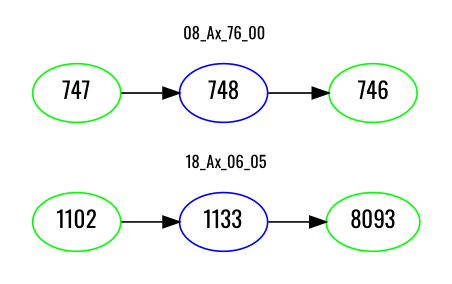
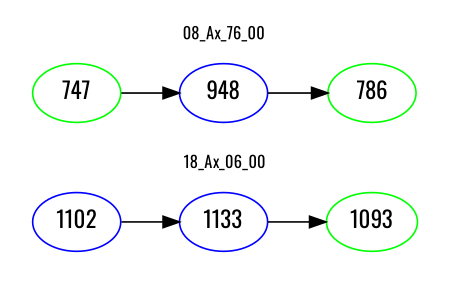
node "748": label "748" -> "948"
node "746": label "746" -> "786"
cluster "18_Ax_06_05": label "18_Ax_06_05" -> "18_Ax_06_00"
node "1102": color green -> blue
node "8093": label "8093" -> "1093"
